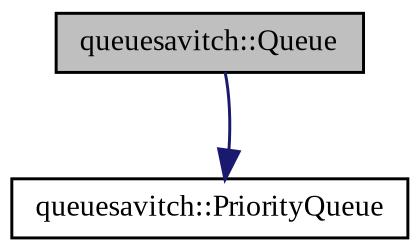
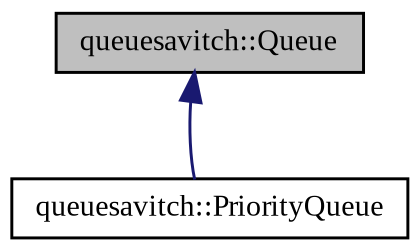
edge "queuesavitch::Queue" -> "queuesavitch::PriorityQueue": reversed
